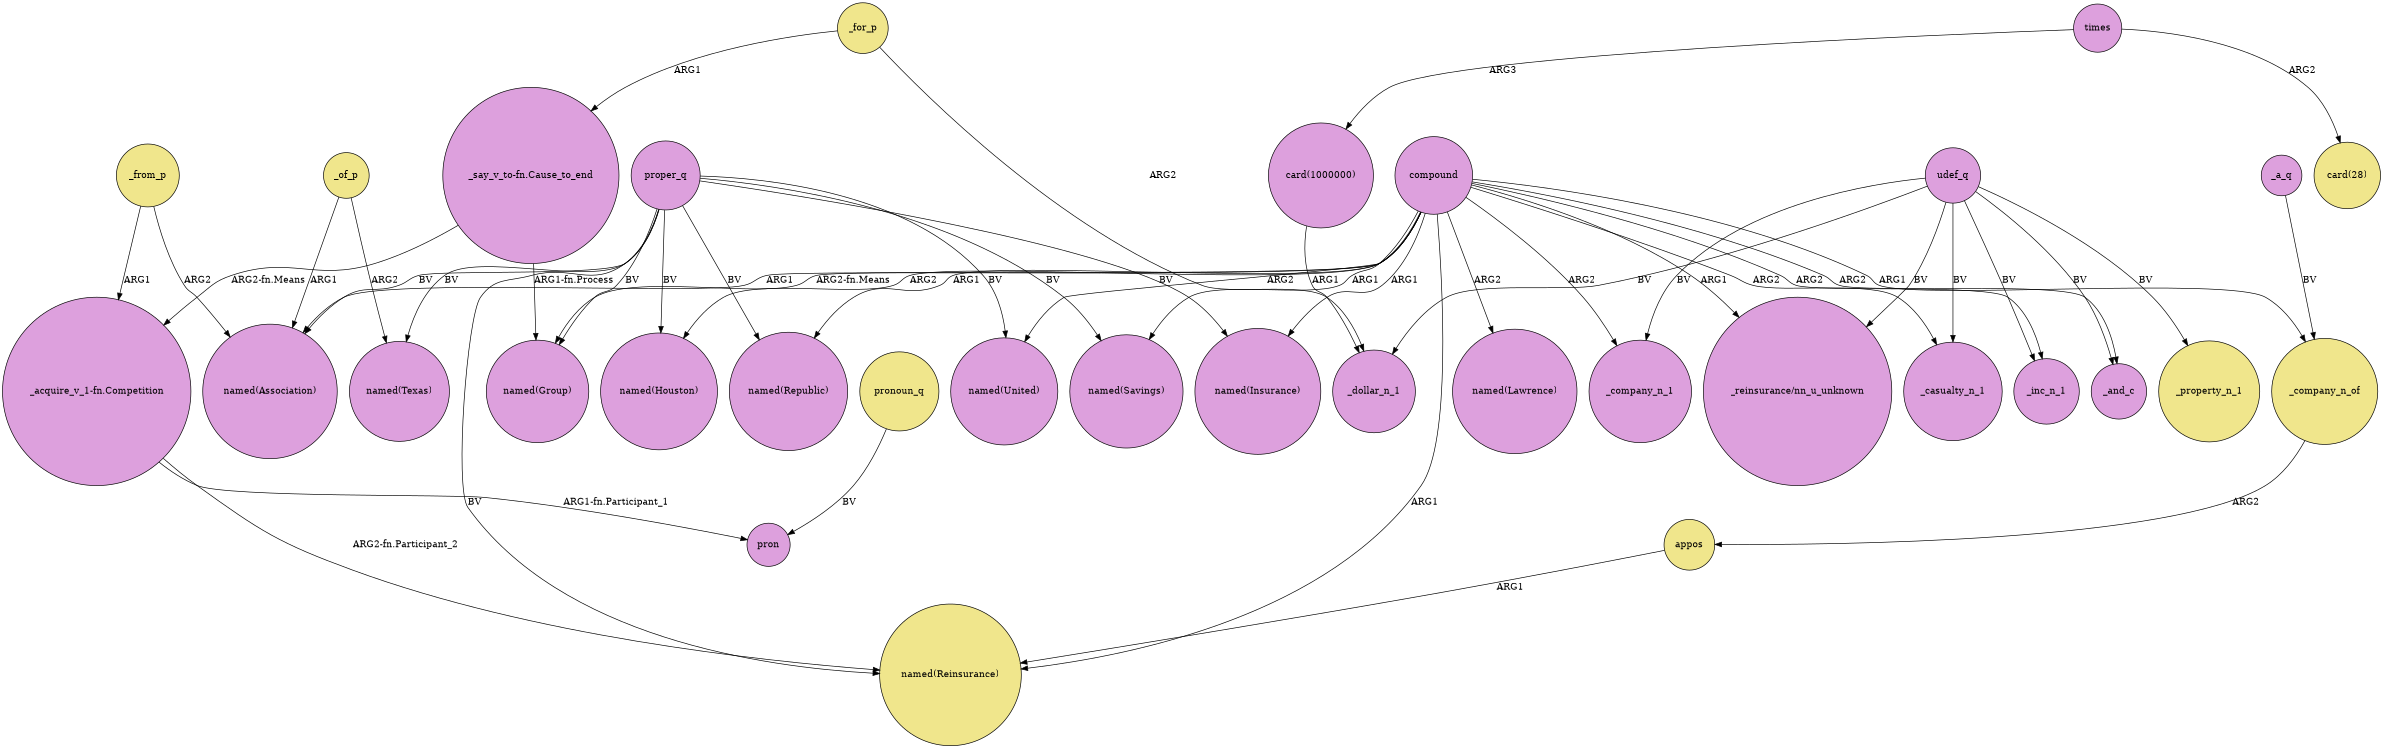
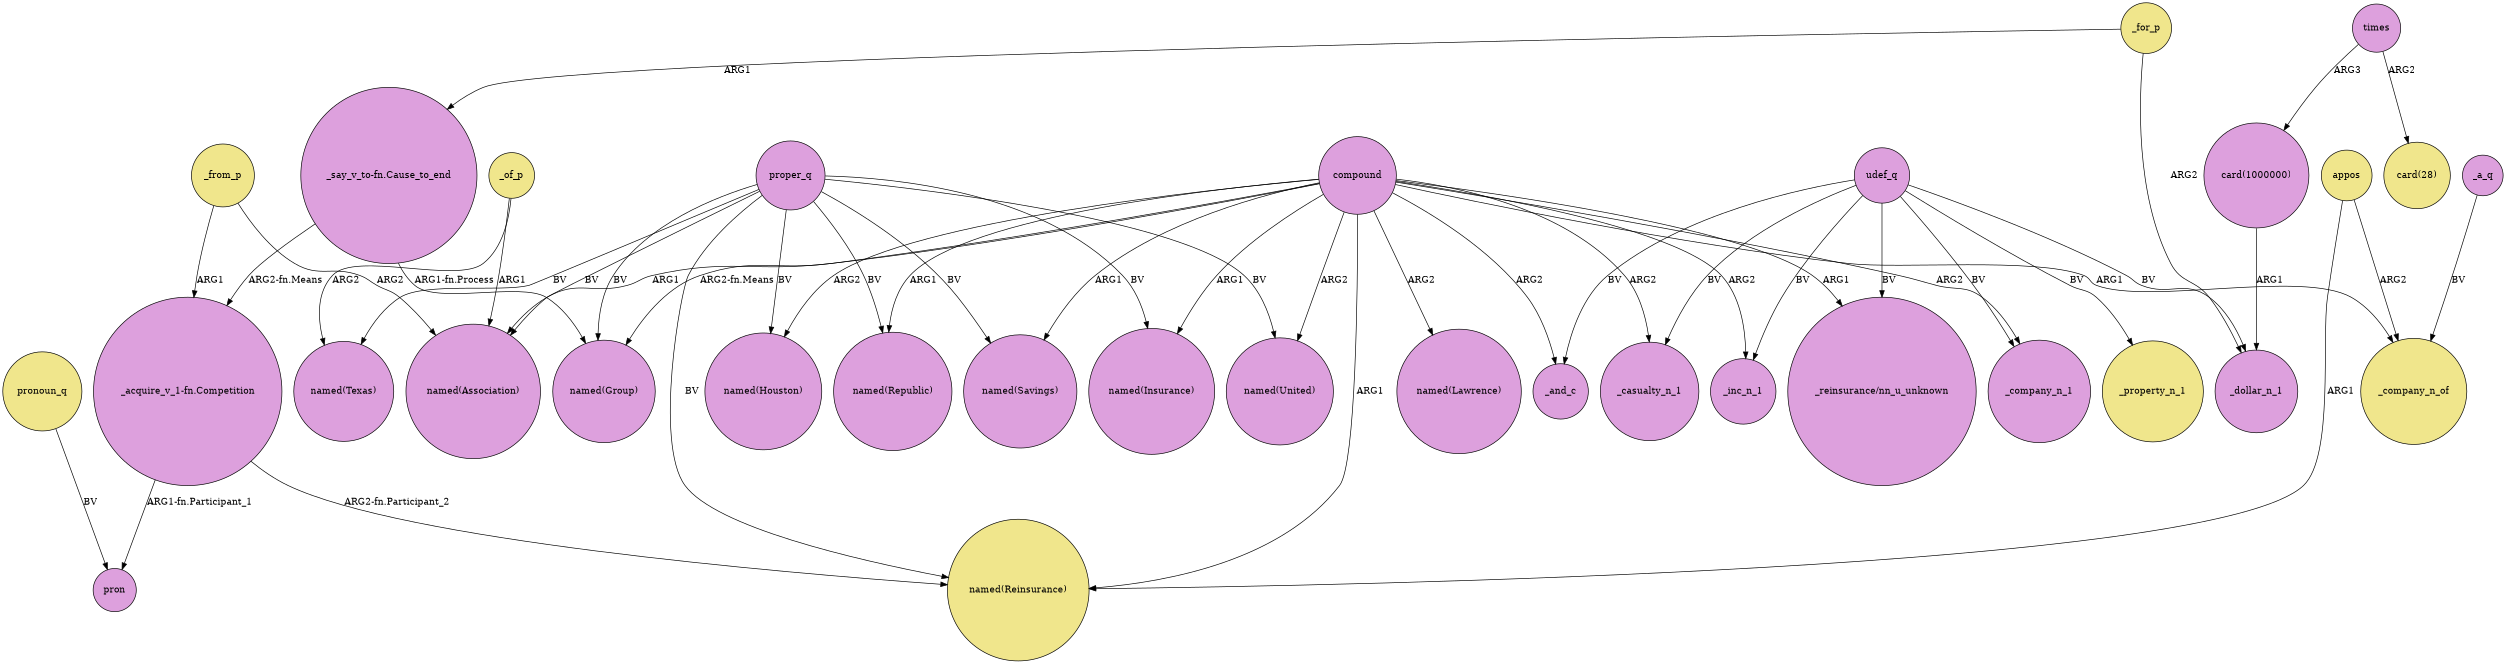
edge "_company_n_of" -> "appos": reversed
